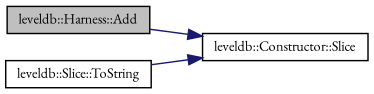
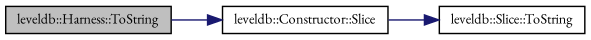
node "leveldb::Harness::Add": label "leveldb::Harness::Add" -> "leveldb::Harness::ToString"
edge "leveldb::Slice::ToString" -> "leveldb::Constructor::Slice": reversed
